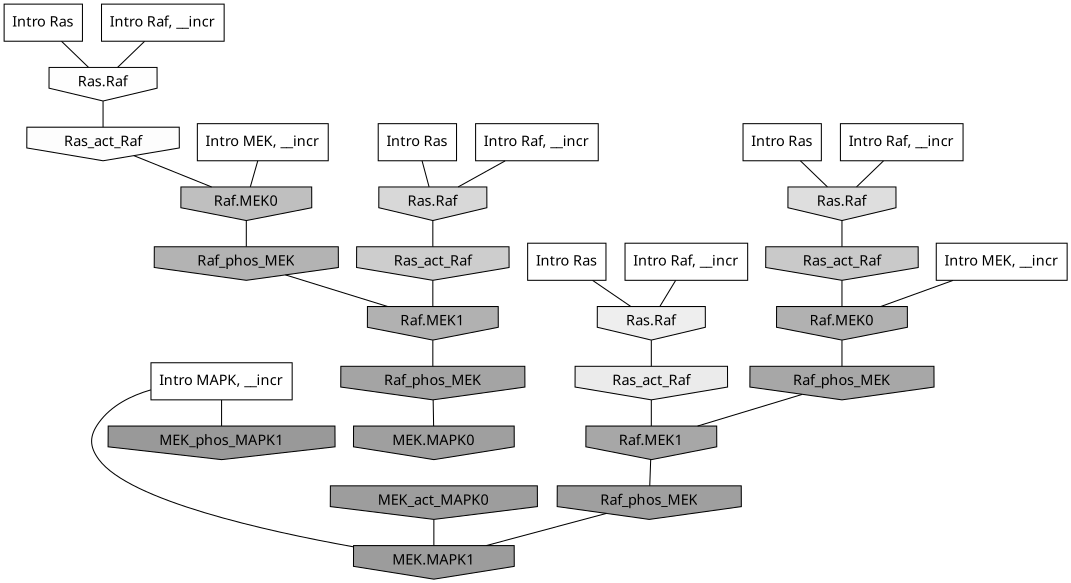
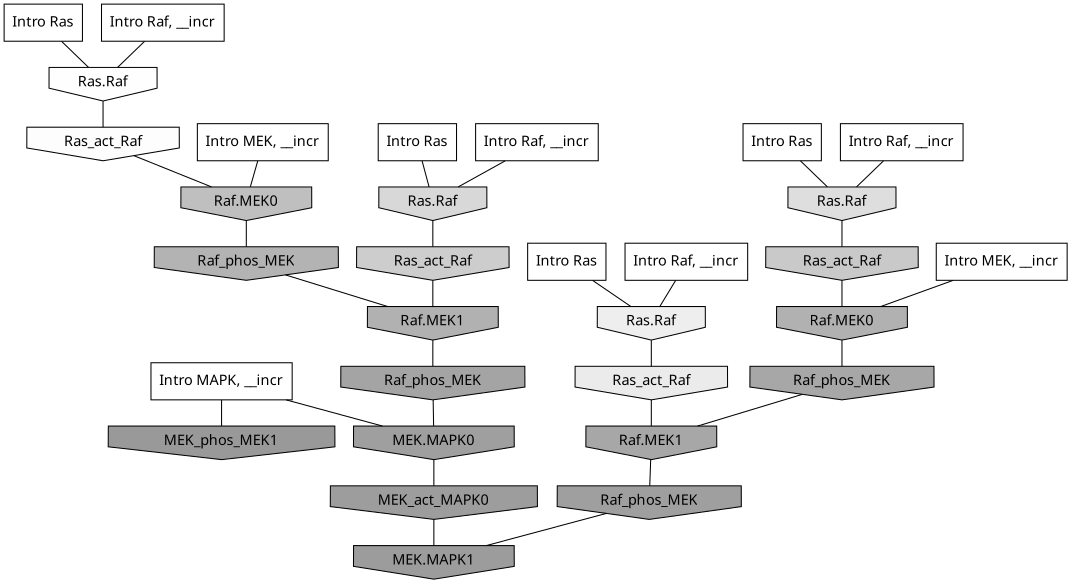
node "MEK_phos_MAPK1": label "MEK_phos_MAPK1" -> "MEK_phos_MEK1"
edge "MEK.MAPK0" -- "MEK_act_MAPK0": added
edge "Intro MAPK, __incr" -- "MEK.MAPK1": now "Intro MAPK, __incr" -- "MEK.MAPK0"
